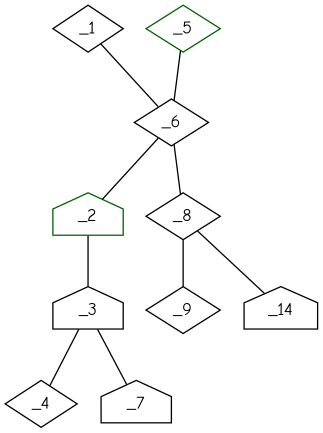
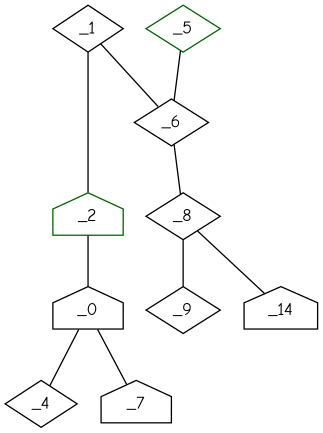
edge "_6" -- "_2": now "_1" -- "_2"
node "_3": label "_3" -> "_0"
